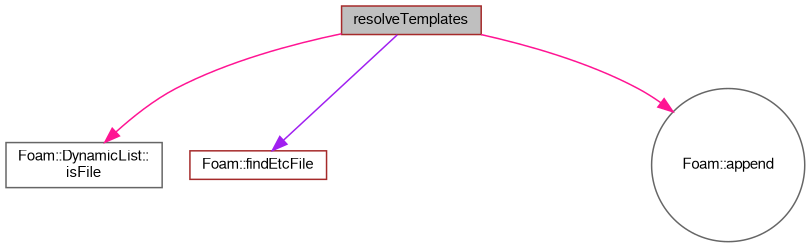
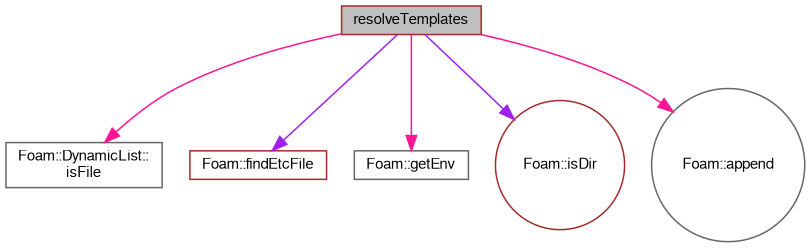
node "Foam::getEnv": added
node "Foam::isDir": added
